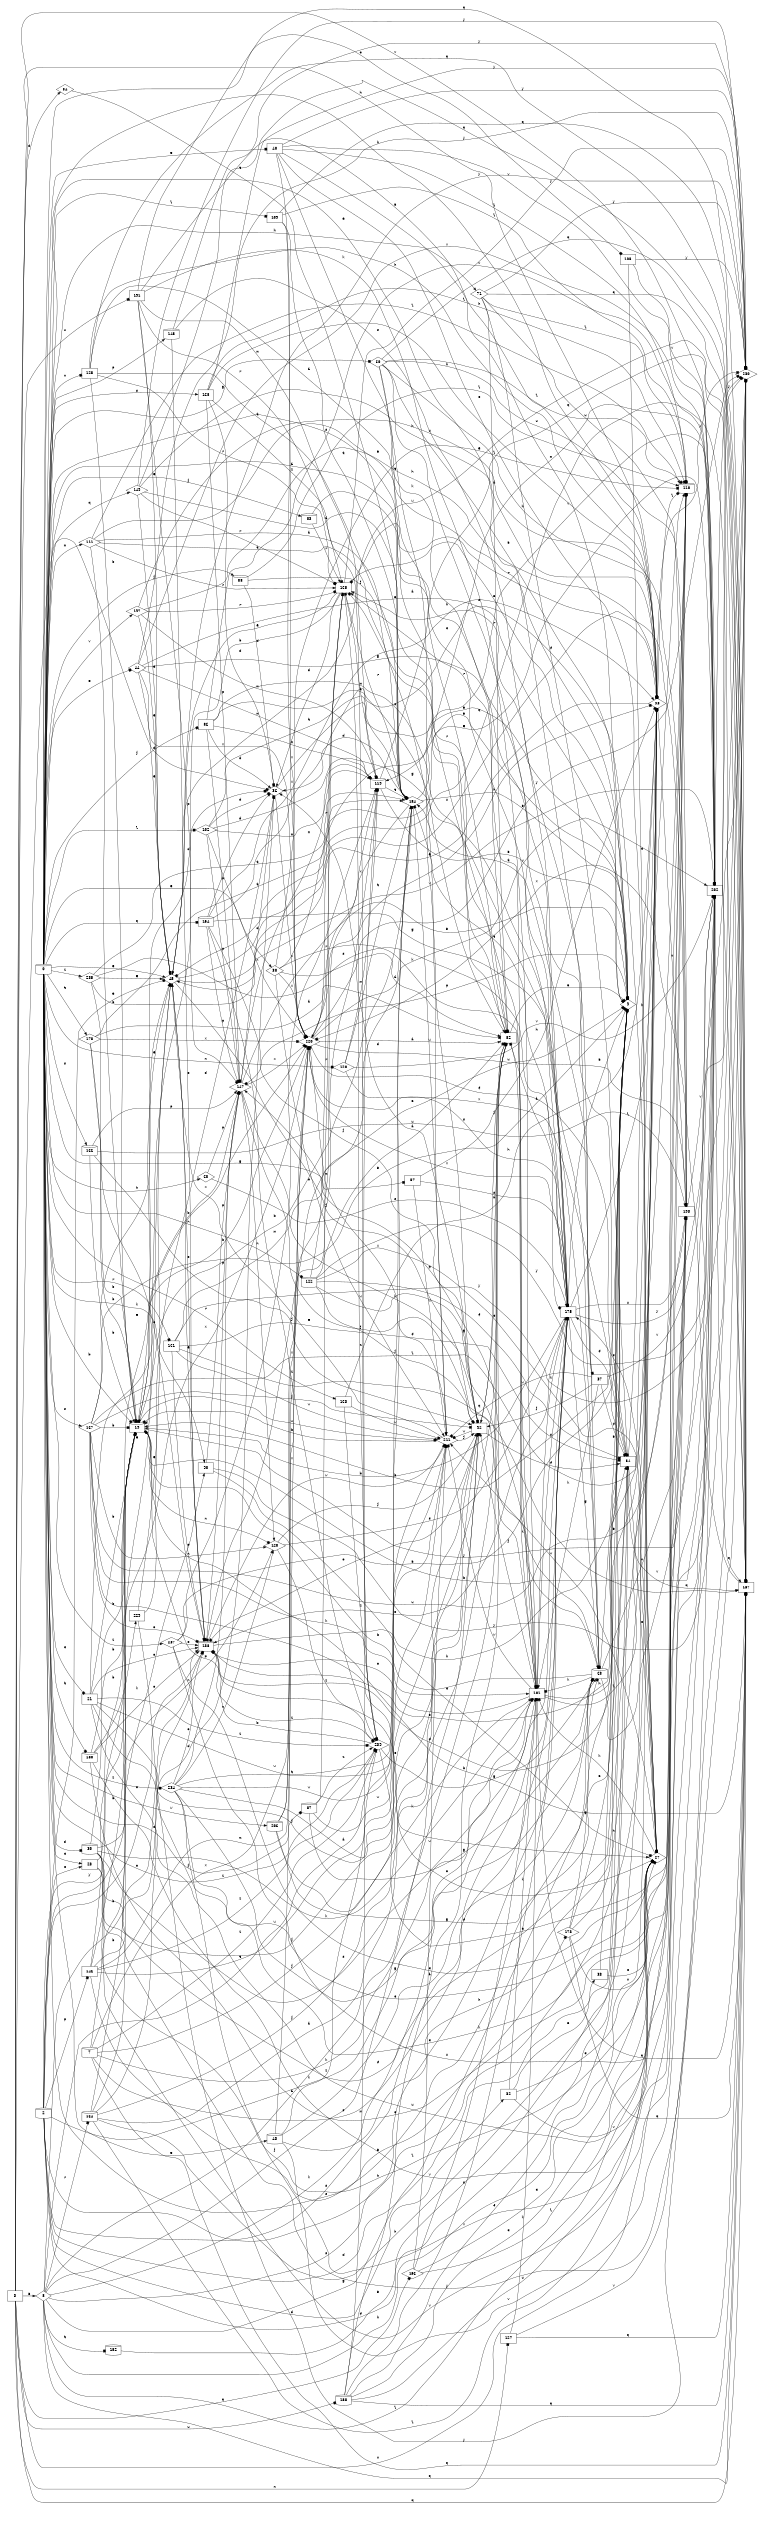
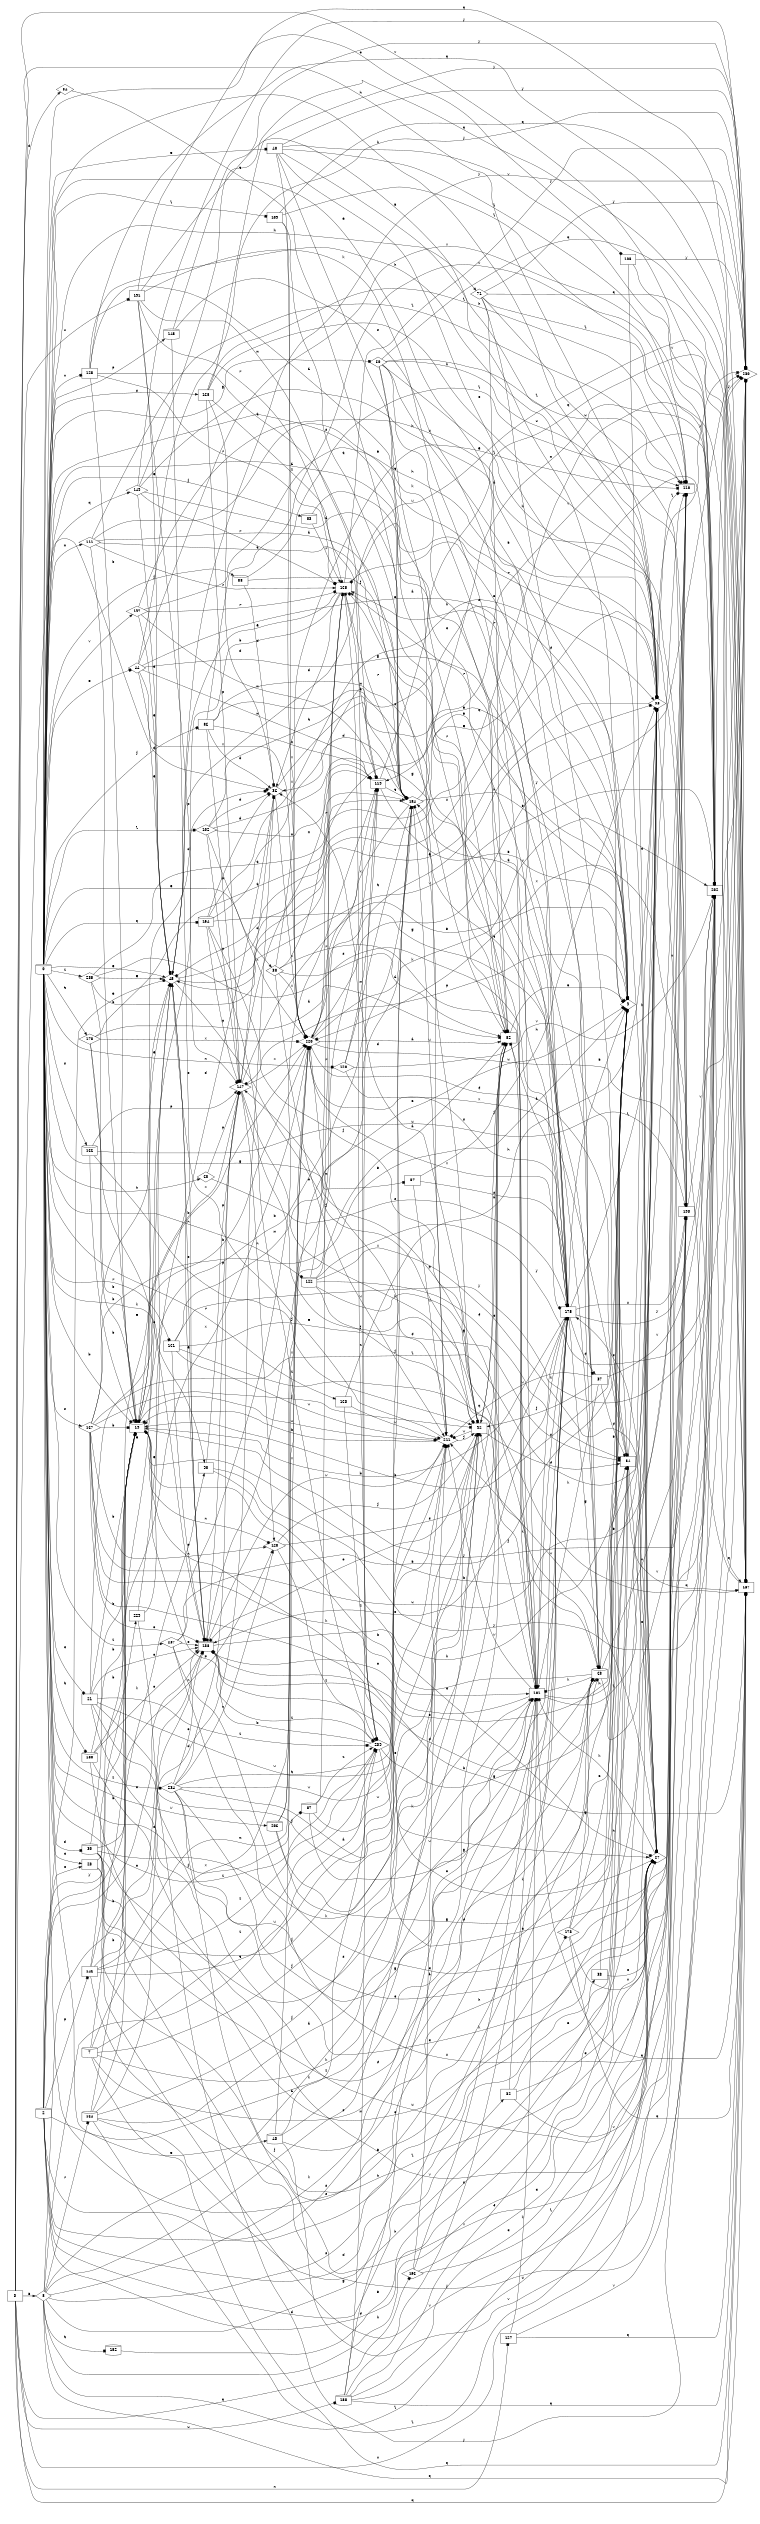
edge "175" -> "54": now "175" -> "37"
